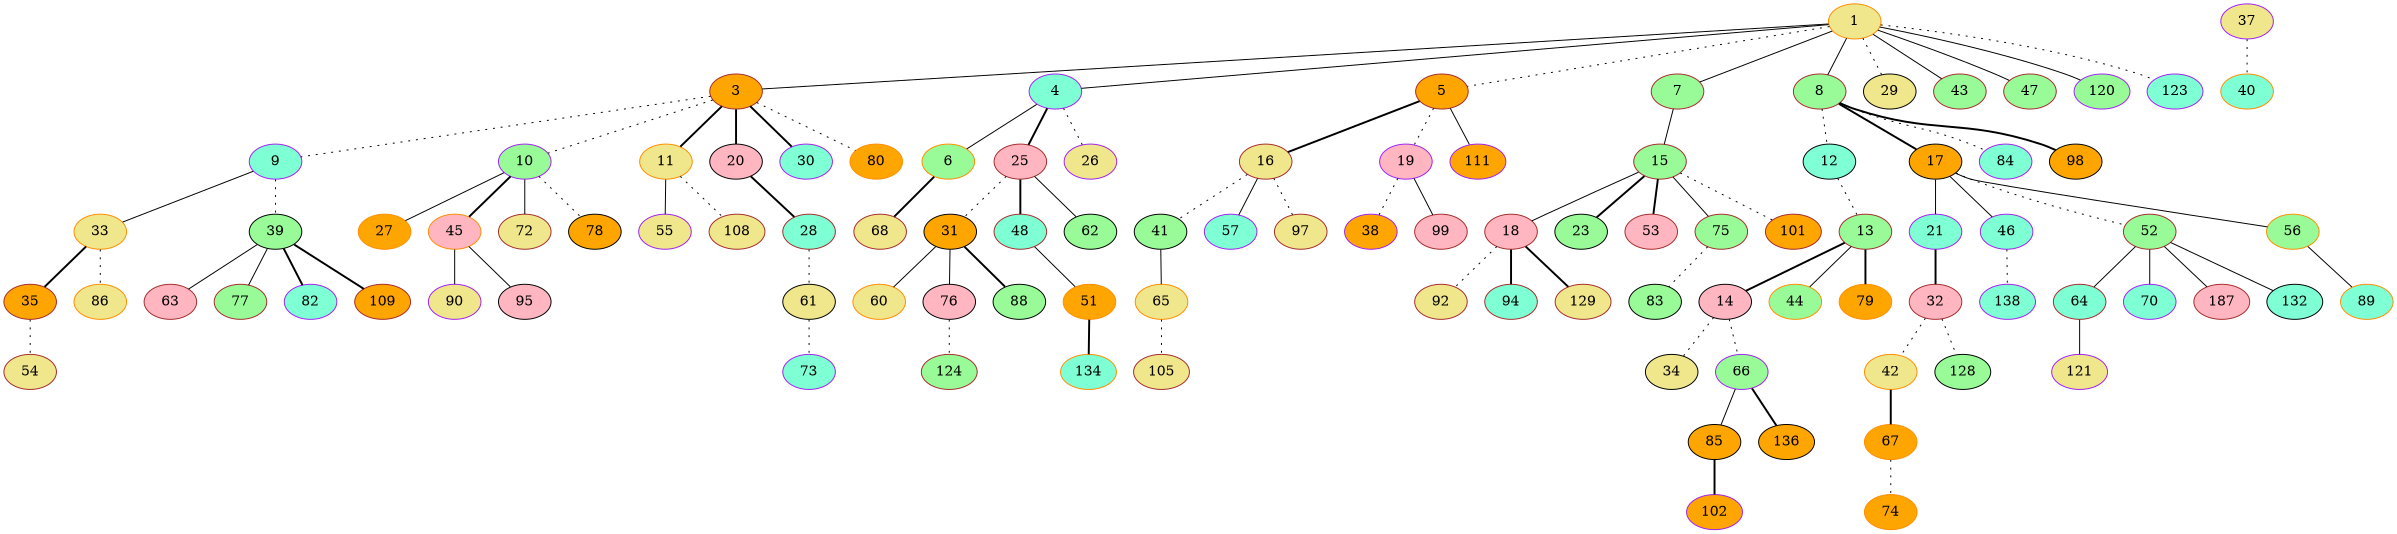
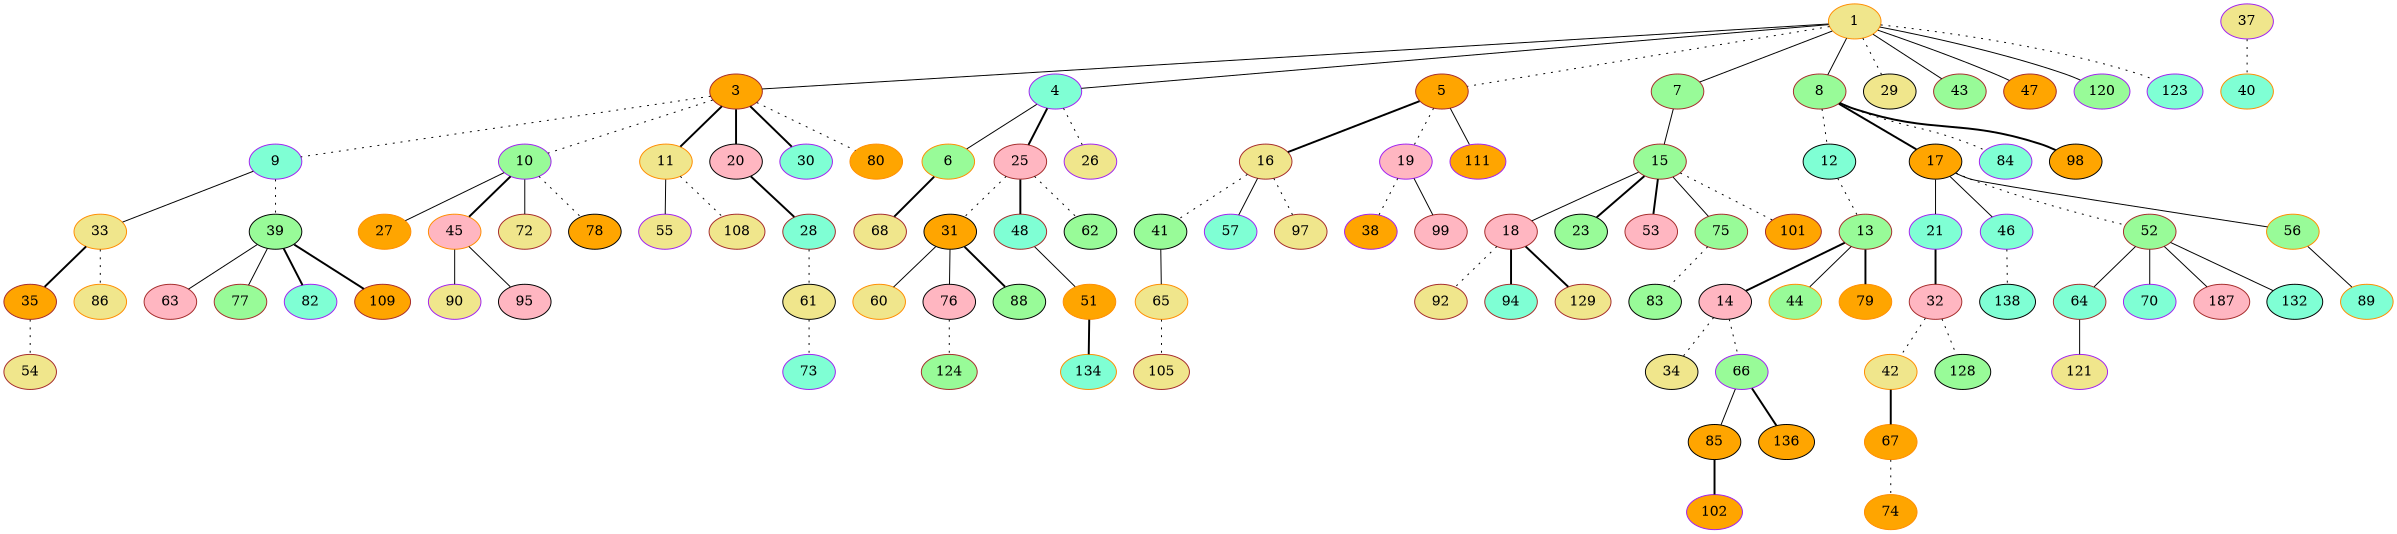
node "47": fillcolor palegreen -> orange
edge "25" -- "62": style solid -> dotted
node "138": color purple -> black
